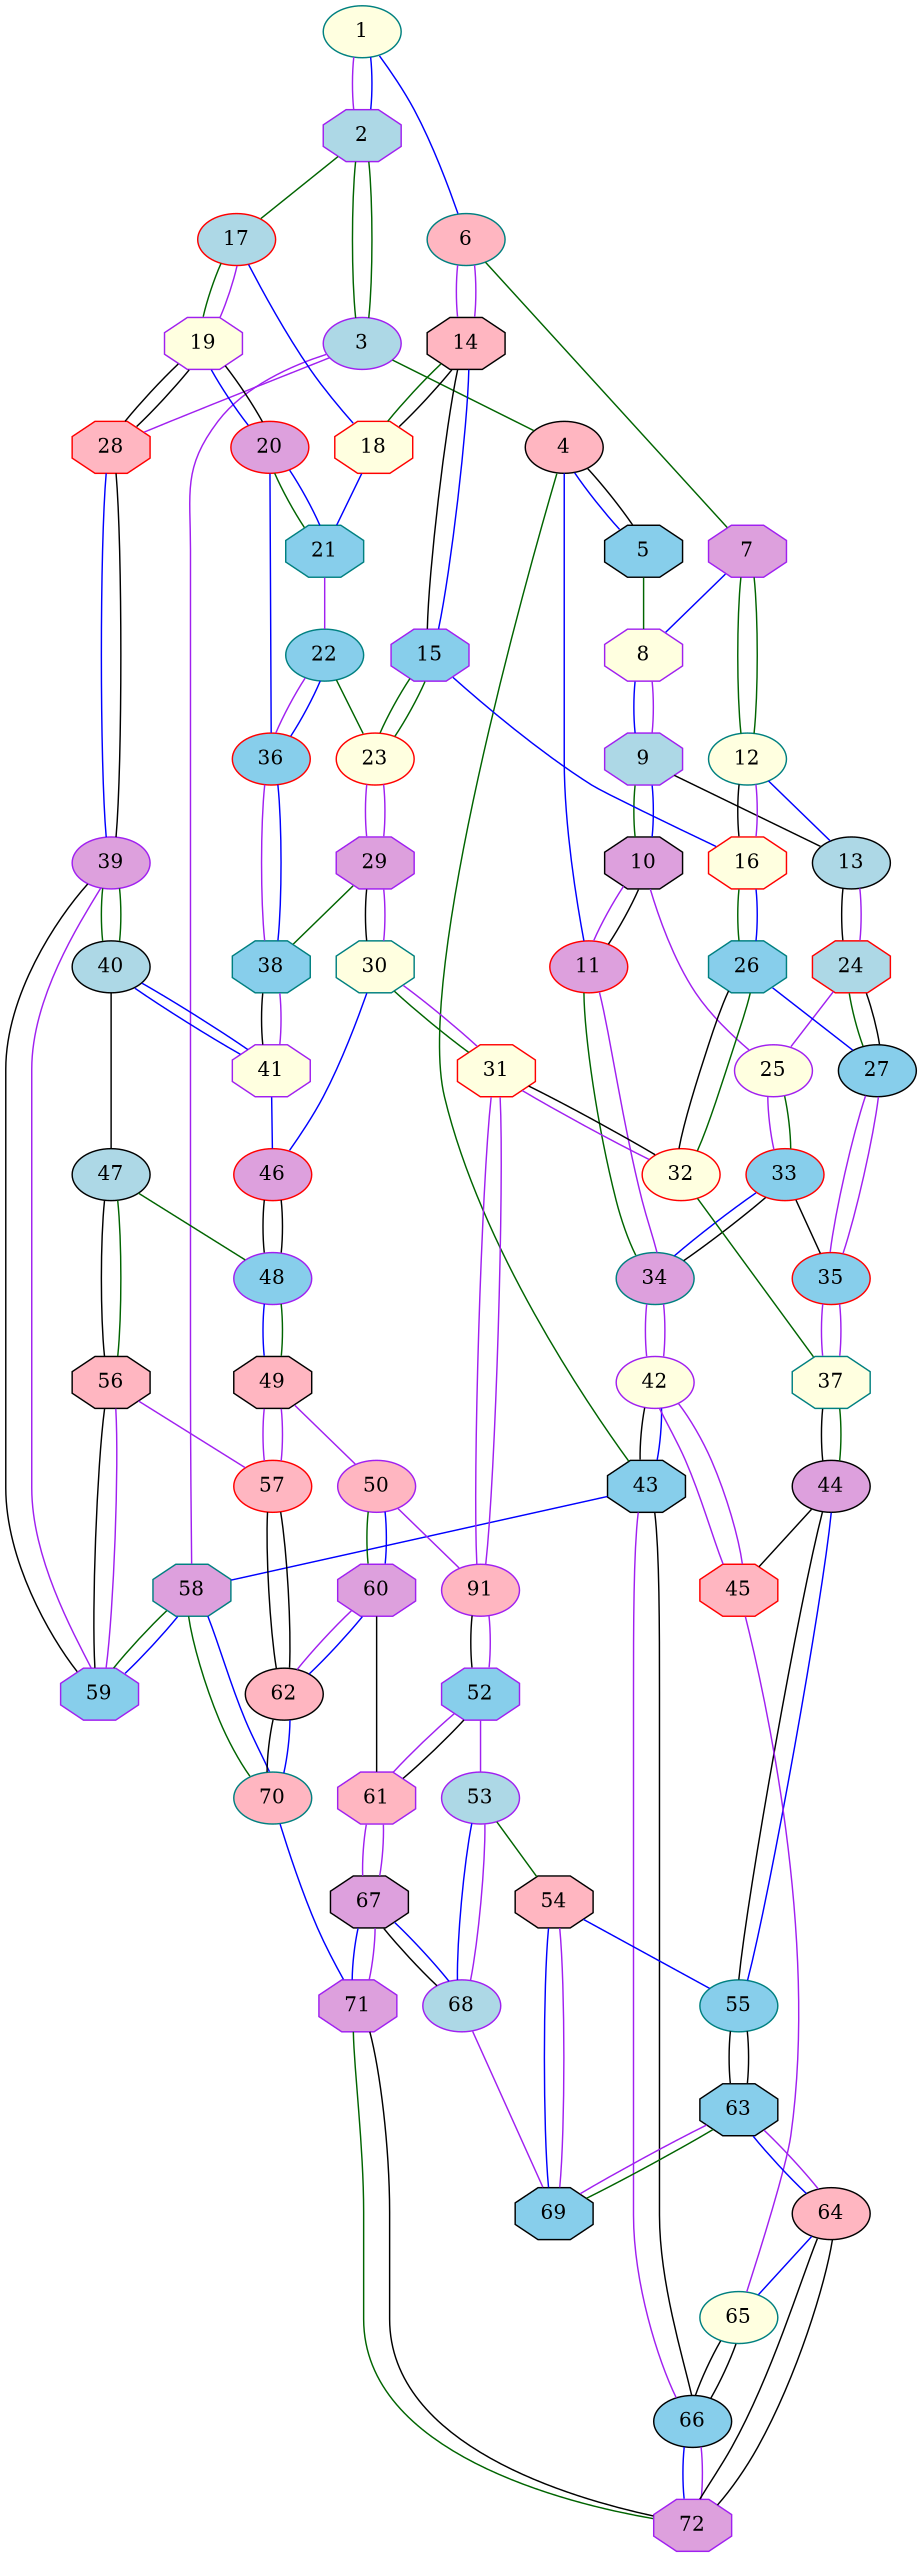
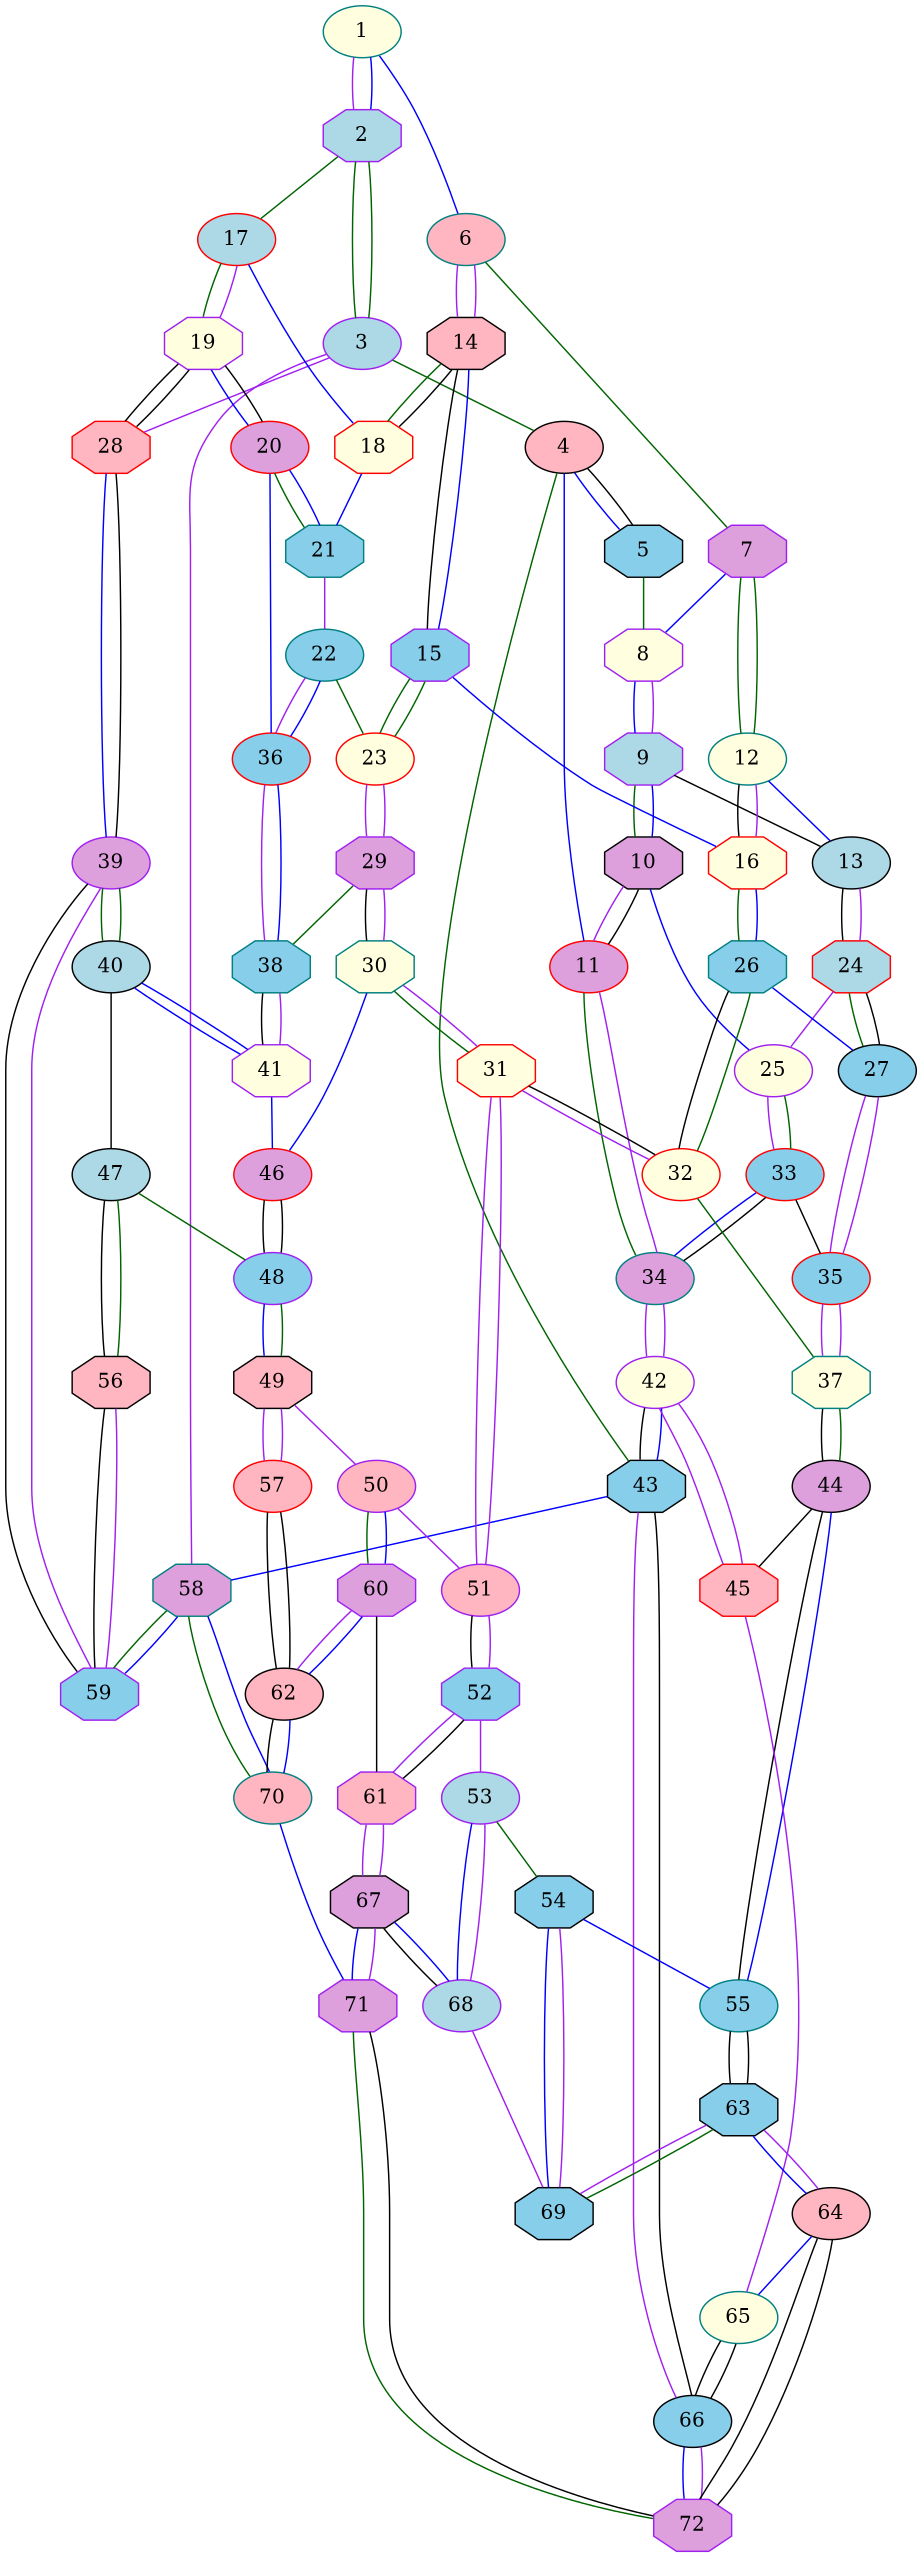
edge "10" -- "25": color purple -> blue
edge "56" -- "57": removed
node "91": label "91" -> "51"
node "54": fillcolor lightpink -> skyblue
